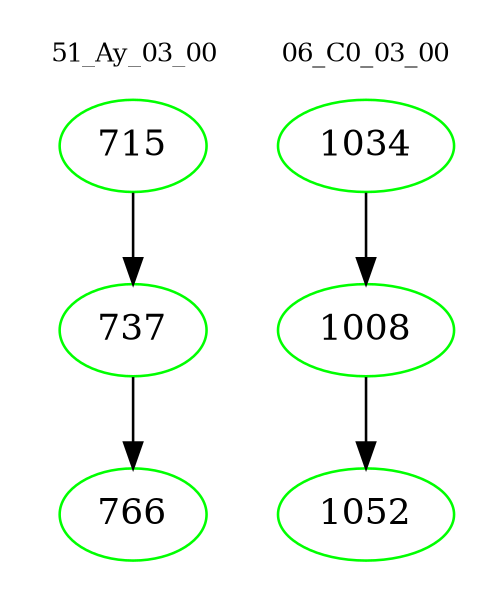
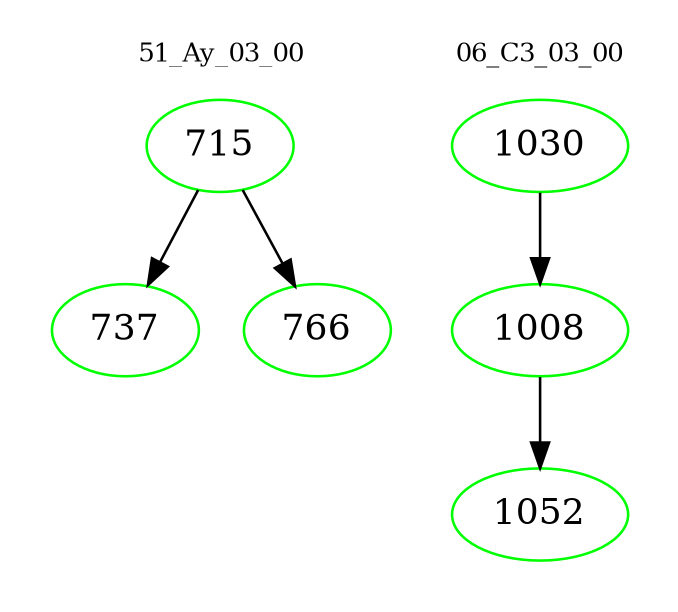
cluster "06_C0_03_00": label "06_C0_03_00" -> "06_C3_03_00"
node "1034": label "1034" -> "1030"
edge "737" -> "766": now "715" -> "766"
